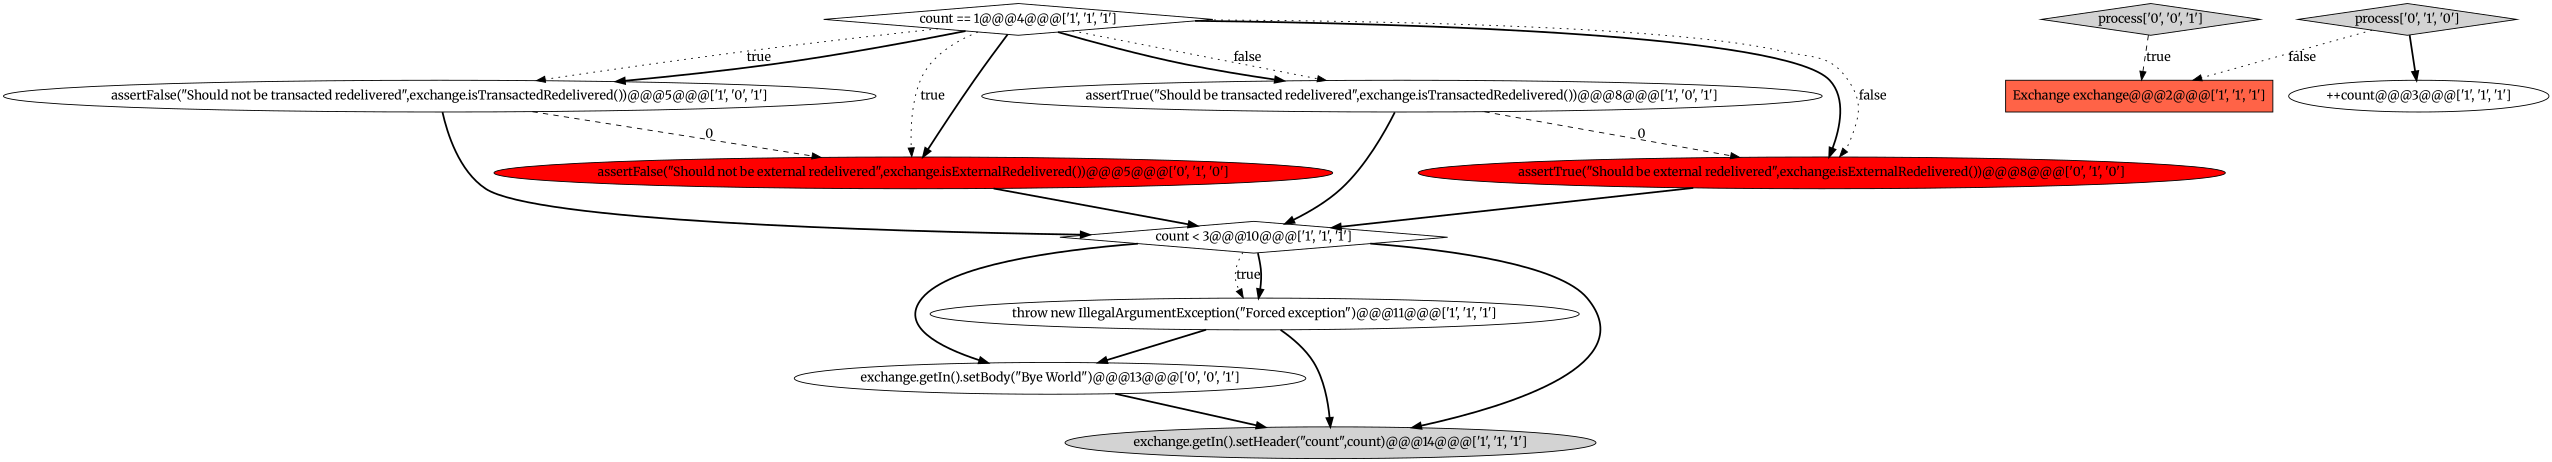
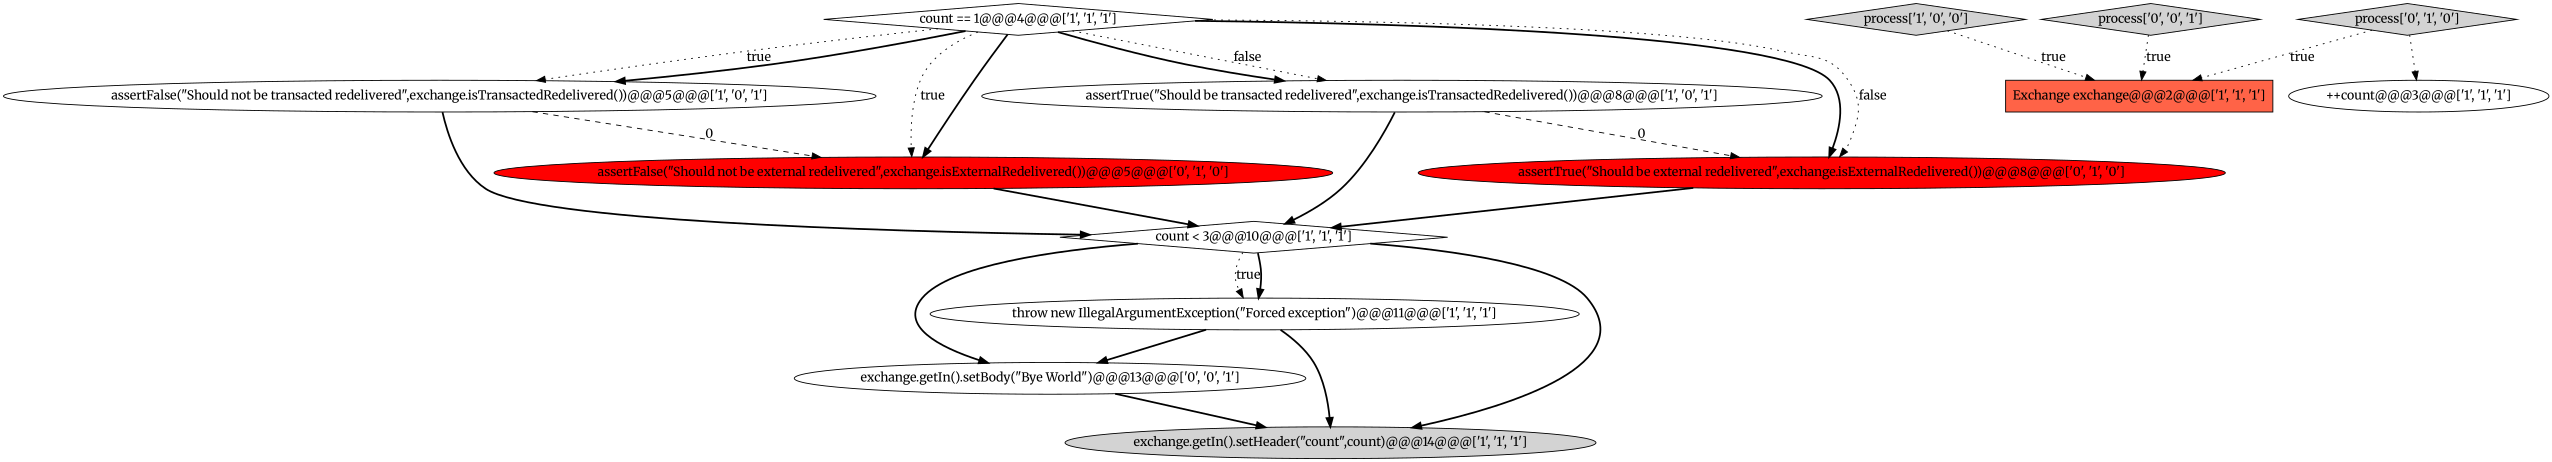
node "process['1', '0', '0']": added
edge "process['0', '0', '1']" -> "Exchange exchange@@@2@@@['1', '1', '1']": style dashed -> dotted
edge "process['0', '1', '0']" -> "++count@@@3@@@['1', '1', '1']": style bold -> dotted
edge "process['0', '1', '0']" -> "Exchange exchange@@@2@@@['1', '1', '1']": label "false" -> "true"
